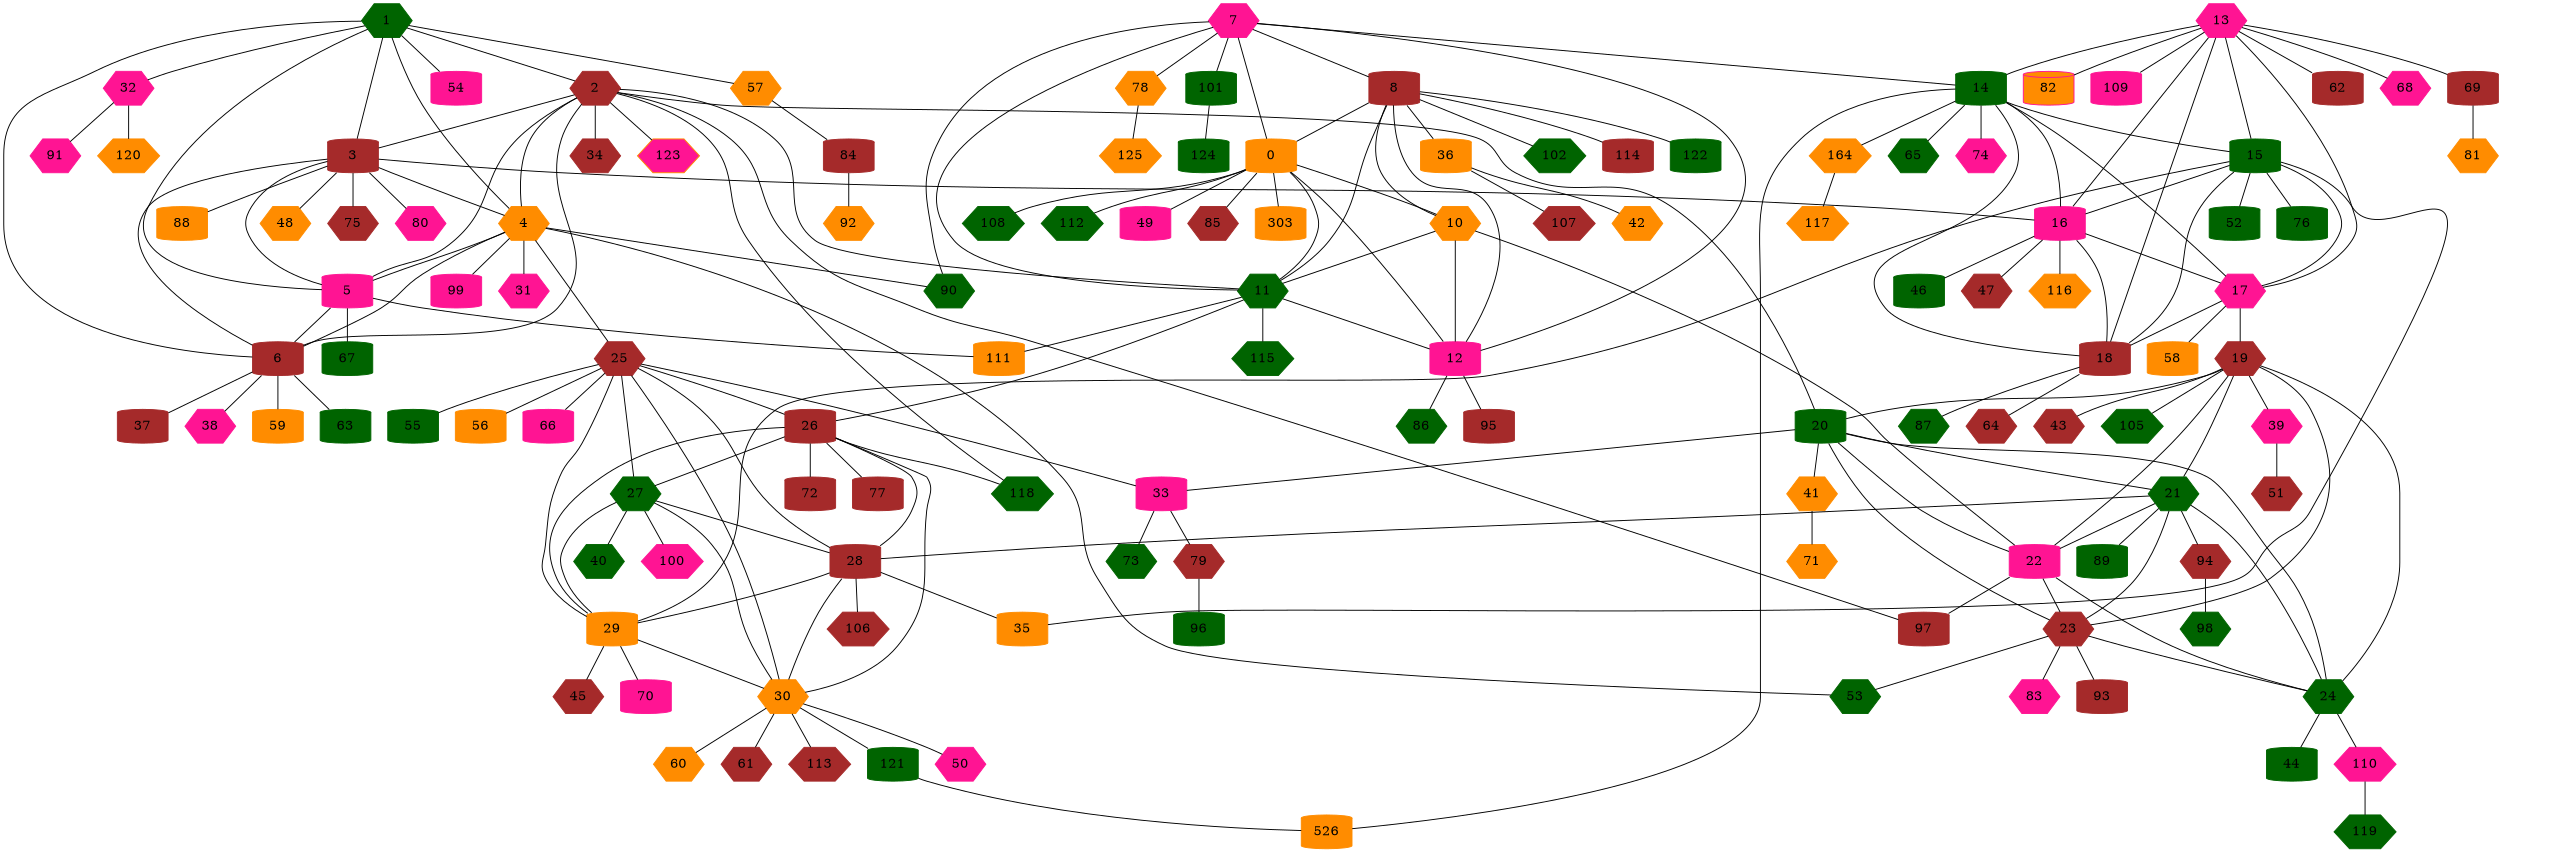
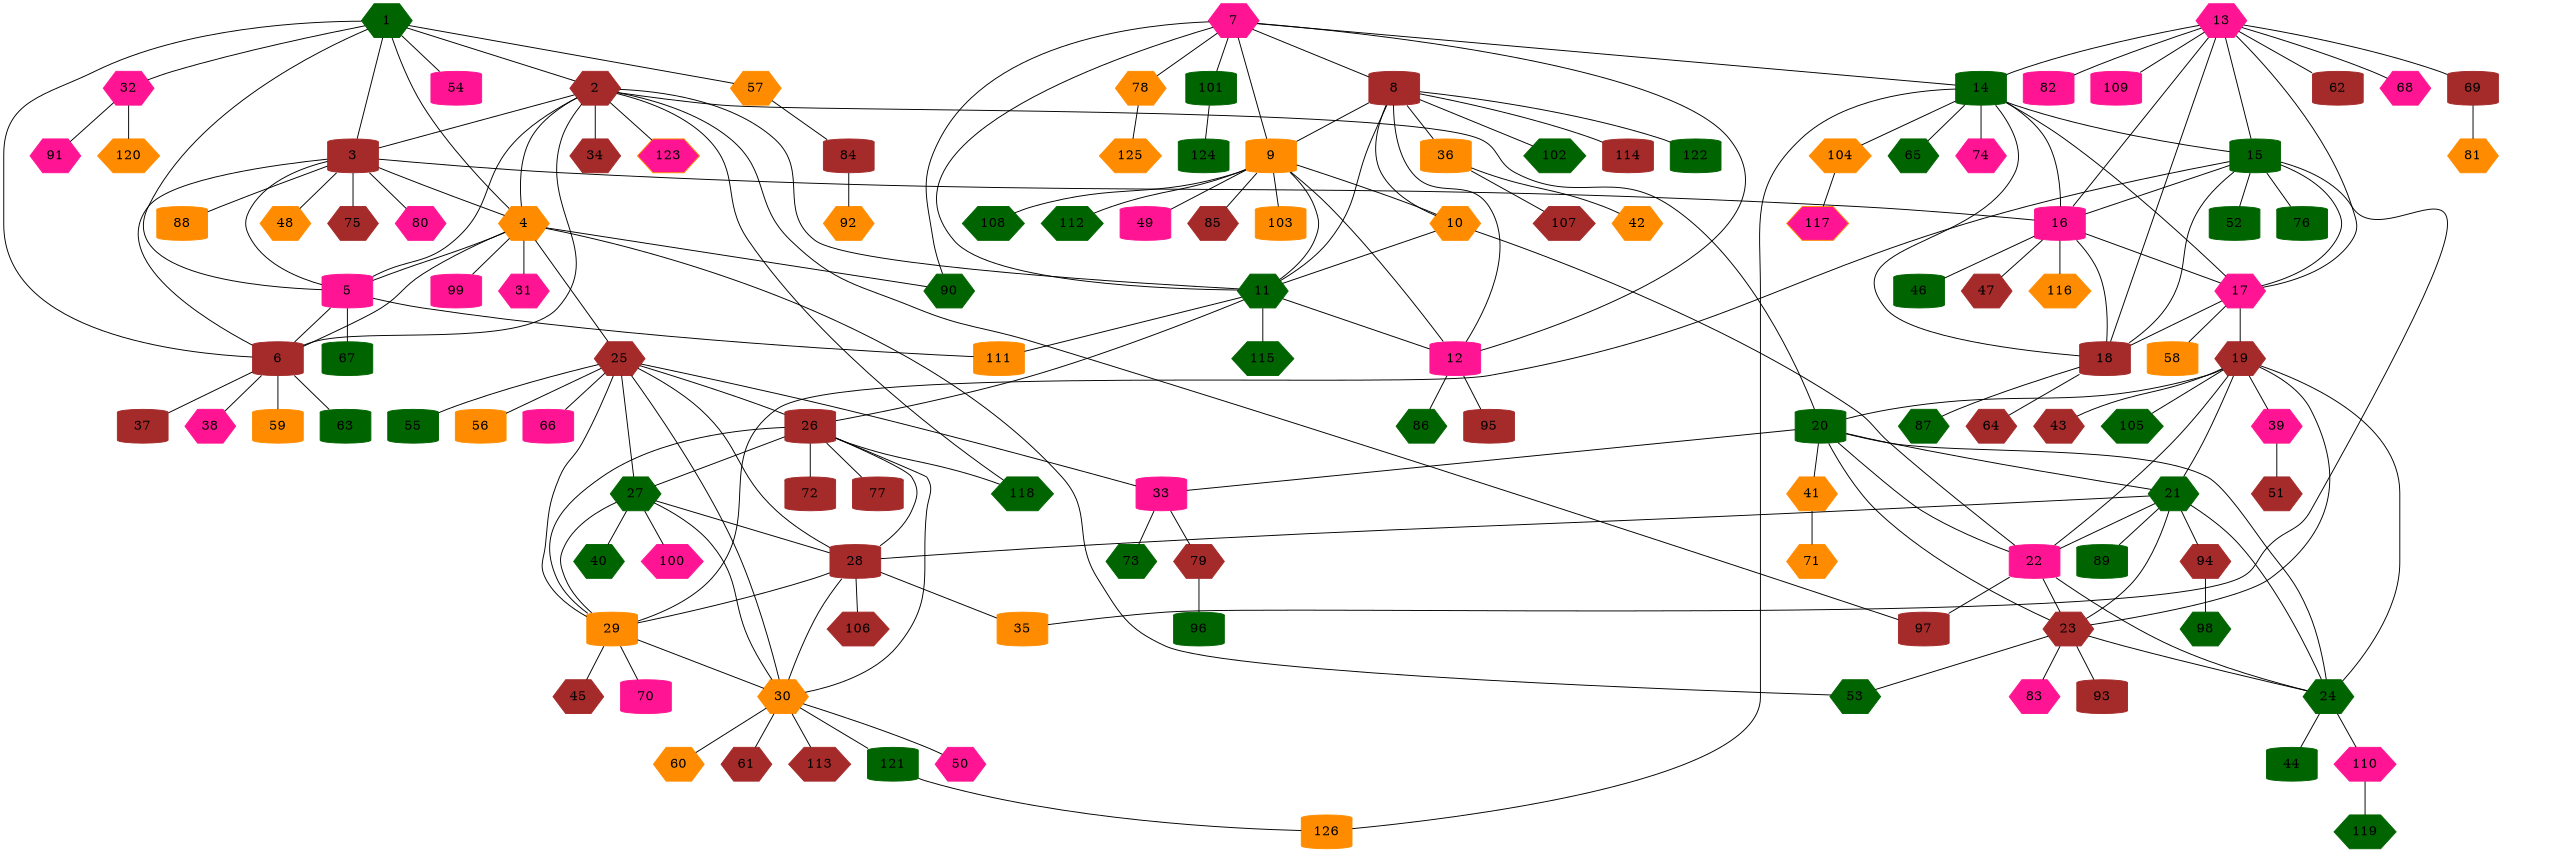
node "82": fillcolor darkorange -> deeppink
node "0": label "0" -> "9"
node "164": label "164" -> "104"
node "303": label "303" -> "103"
node "117": fillcolor darkorange -> deeppink
edge "10" -- "12": removed
node "526": label "526" -> "126"
